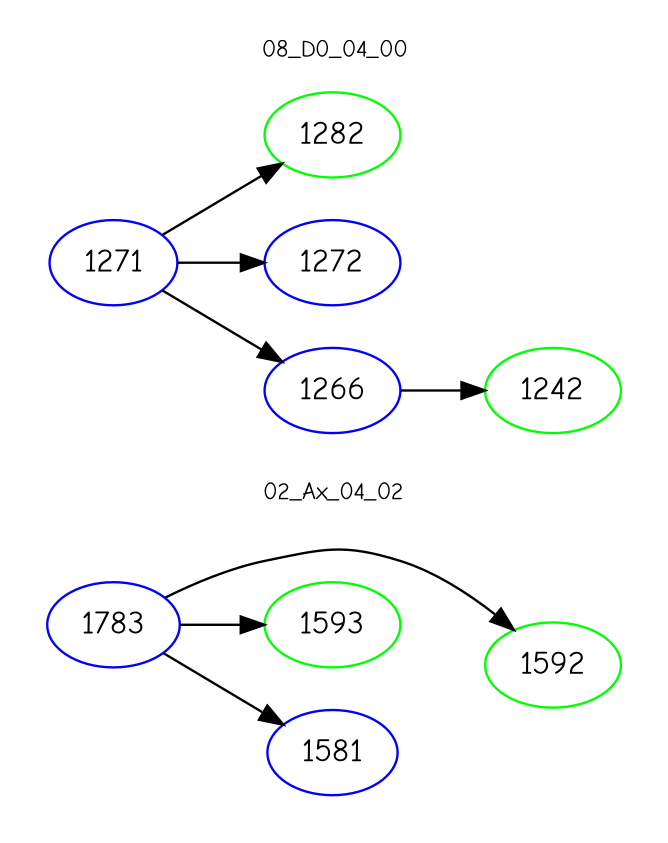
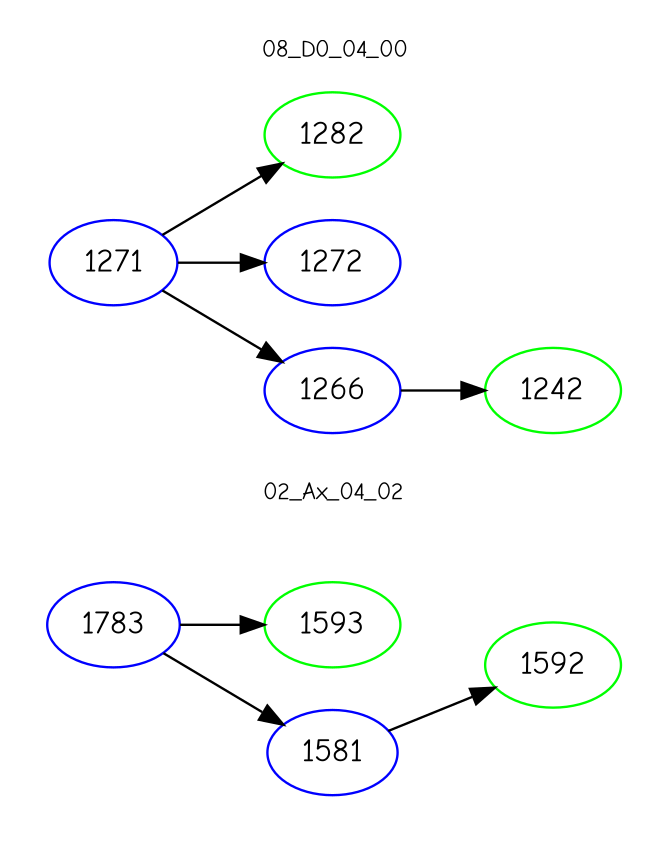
edge "1783" -> "1592": now "1581" -> "1592"
